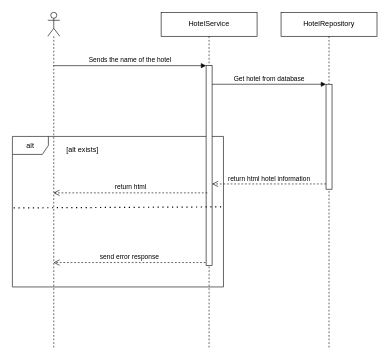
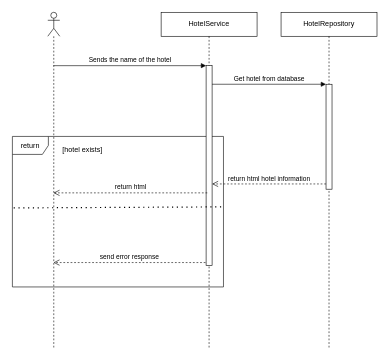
node "alt": label "alt" -> "return"
node "[alt exists]": label "[alt exists]" -> "[hotel exists]"
